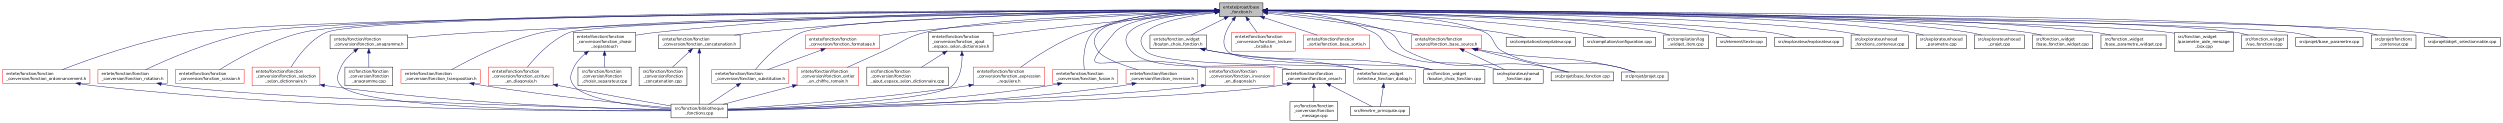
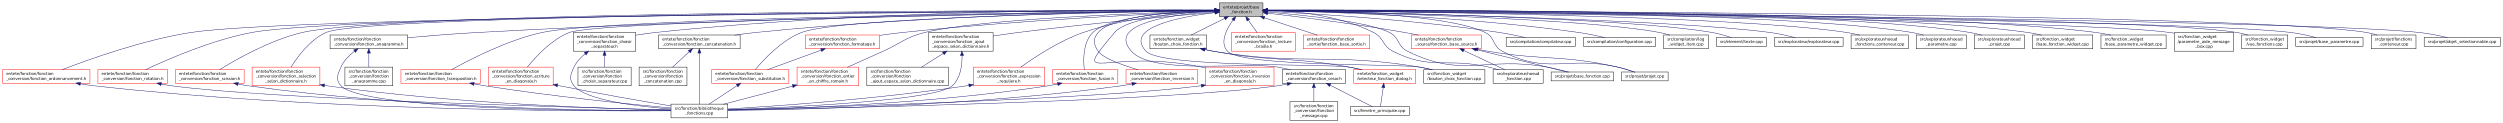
edge "src/fonction/bibliotheque _fonctions.cpp" -> "entete/fonction/fonction _conversion/fonction_scission.h": added
